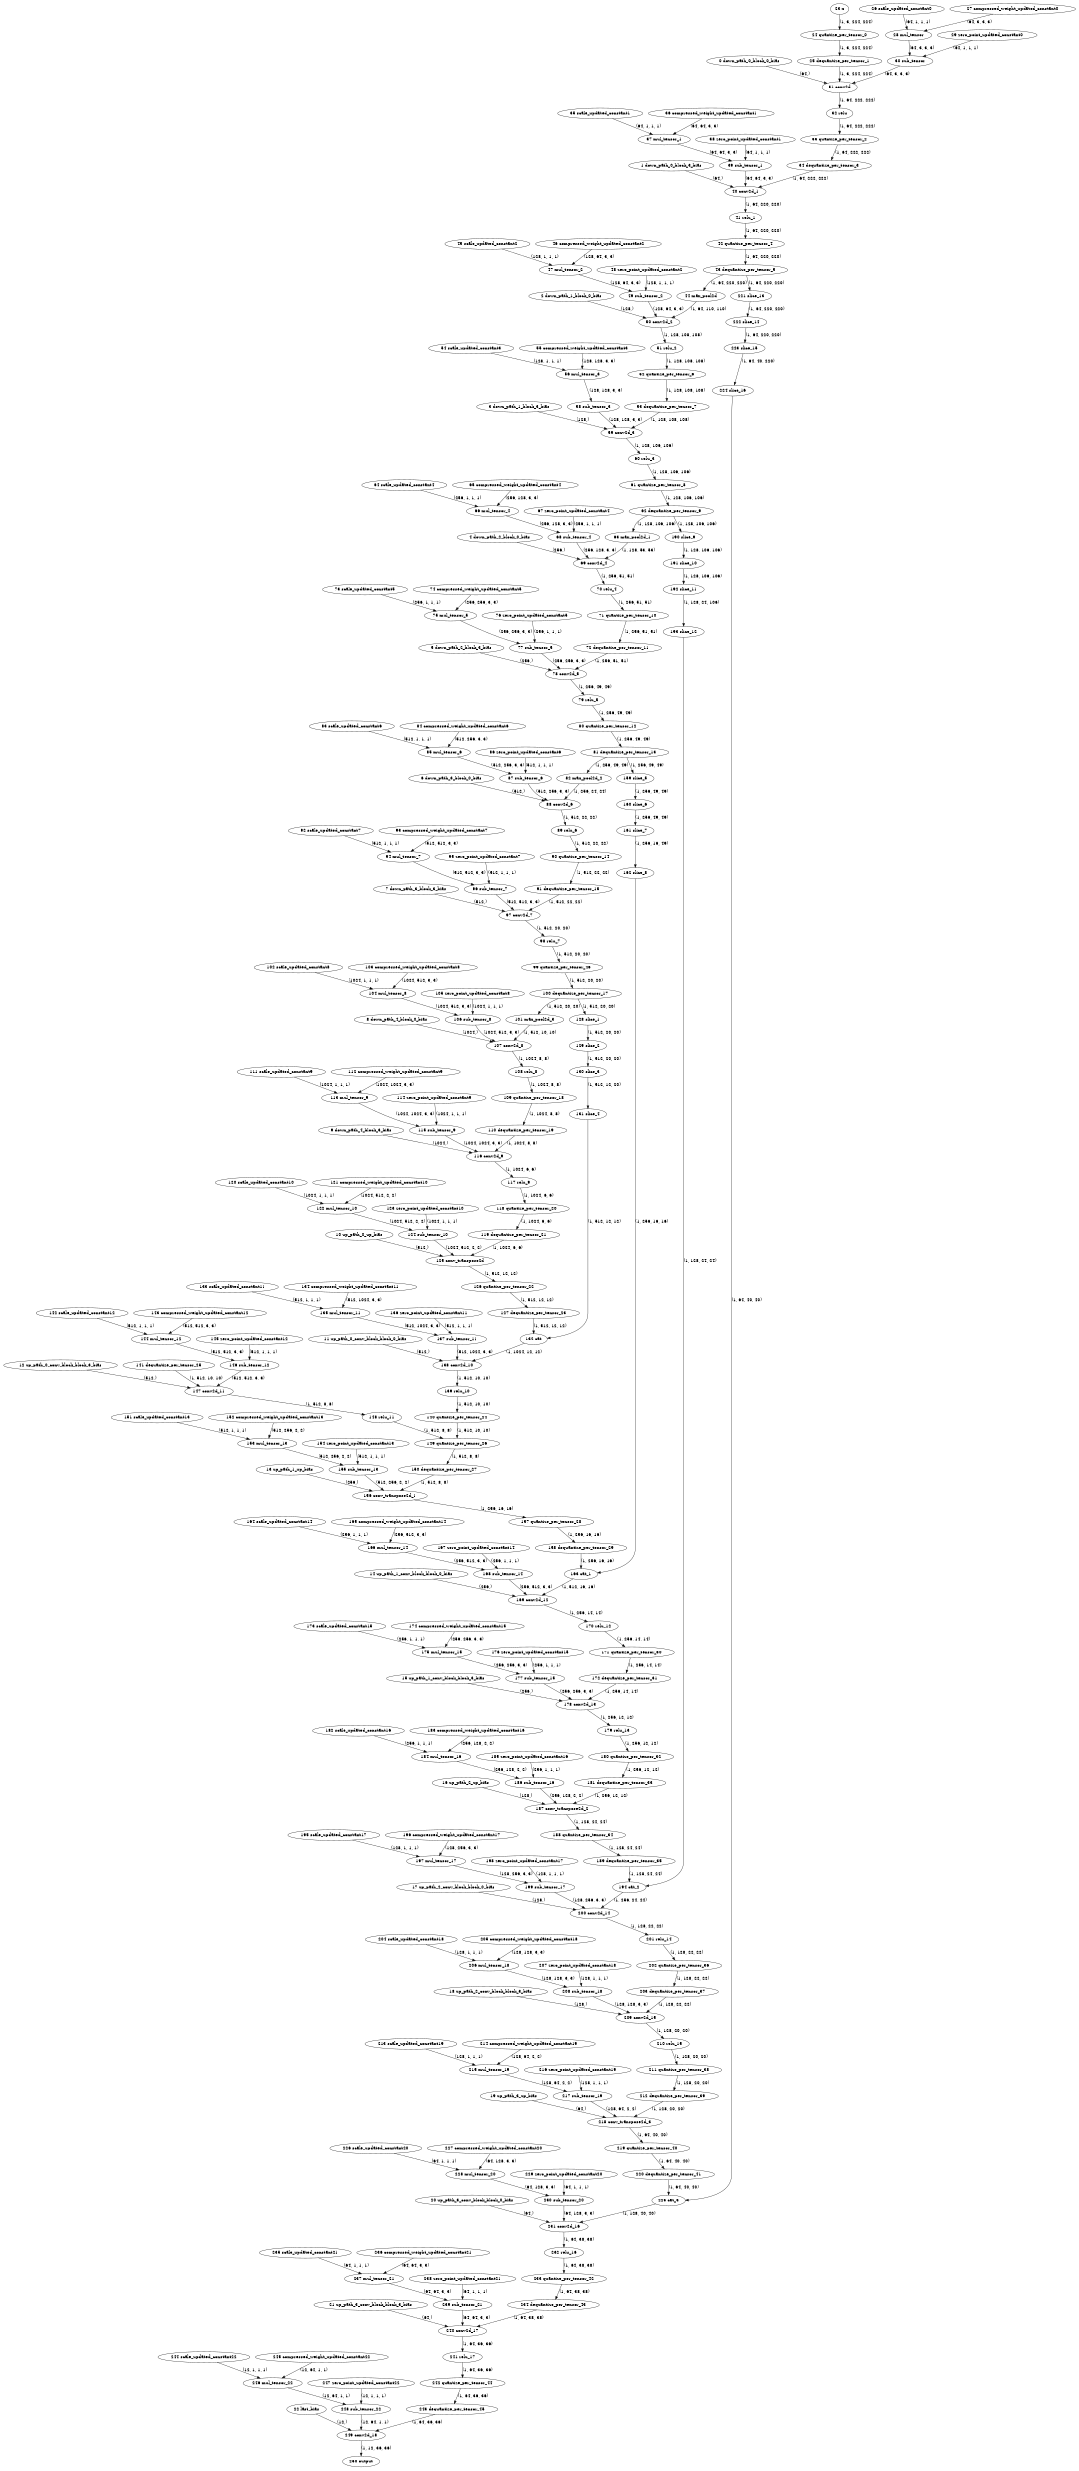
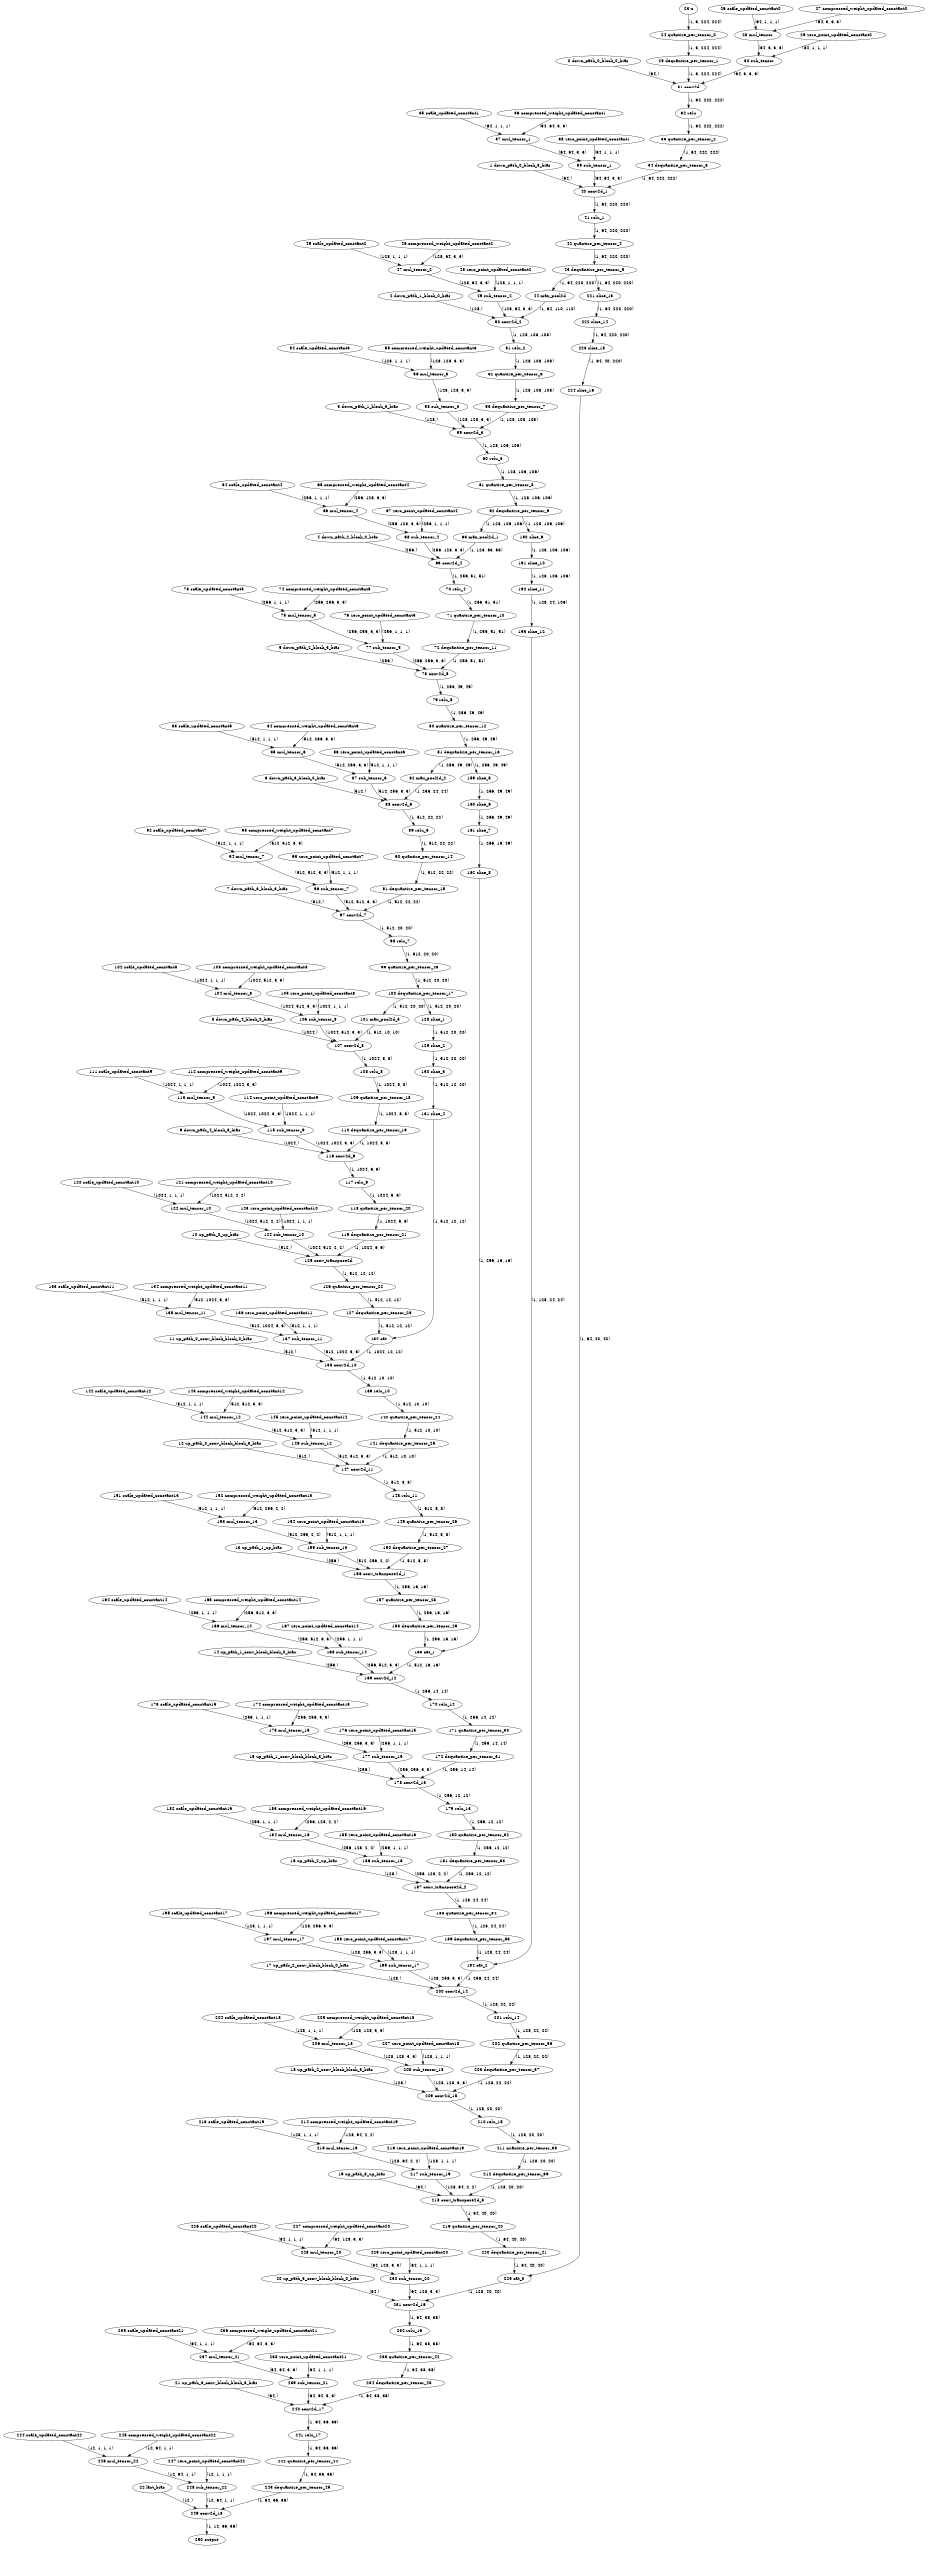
edge "140 quantize_per_tensor_24" -> "149 quantize_per_tensor_26": now "140 quantize_per_tensor_24" -> "141 dequantize_per_tensor_25"
